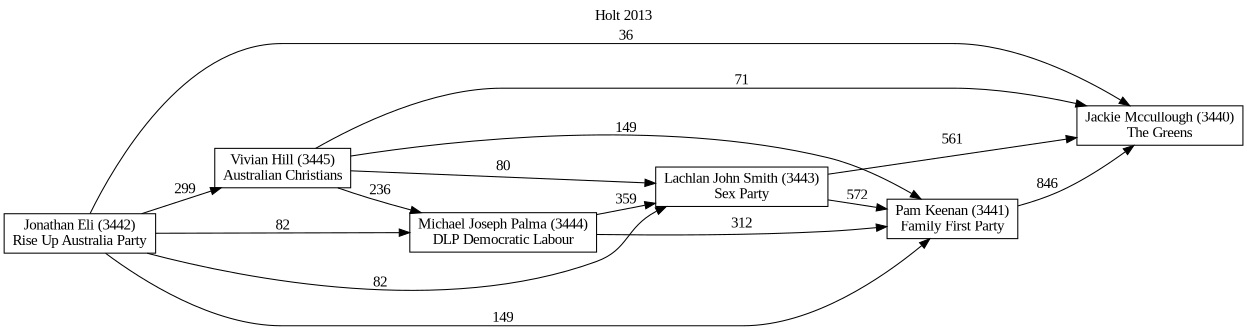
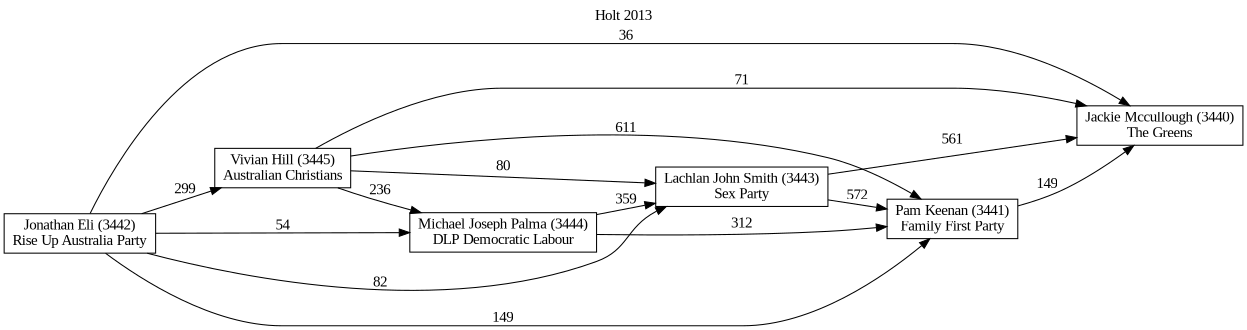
edge "Vivian Hill (3445) Australian Christians" -> "Pam Keenan (3441) Family First Party": label "149" -> "611"
edge "Pam Keenan (3441) Family First Party" -> "Jackie Mccullough (3440) The Greens": label "846" -> "149"
edge "Jonathan Eli (3442) Rise Up Australia Party" -> "Michael Joseph Palma (3444) DLP Democratic Labour": label "82" -> "54"
